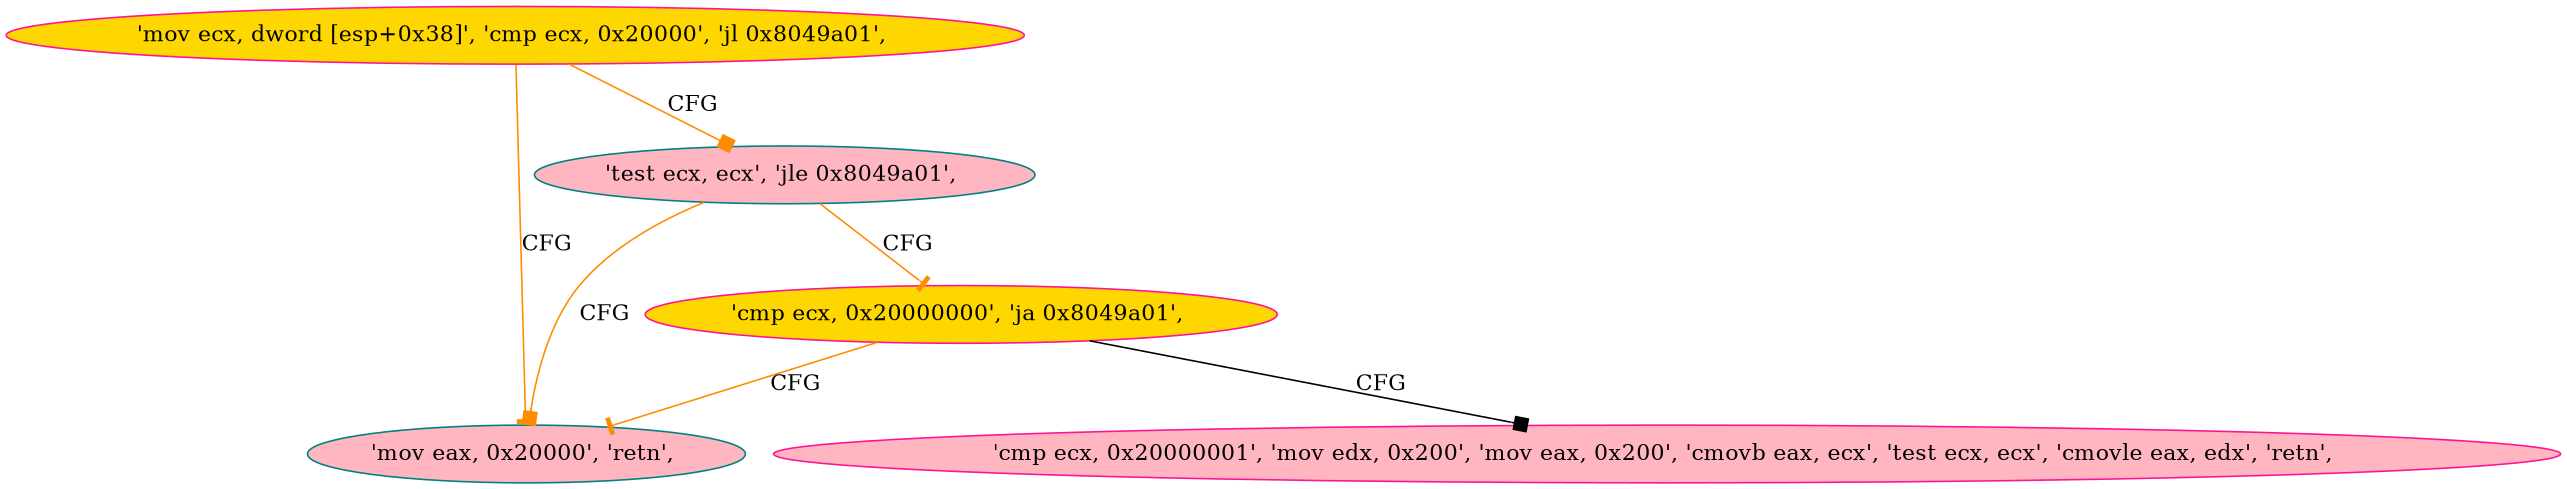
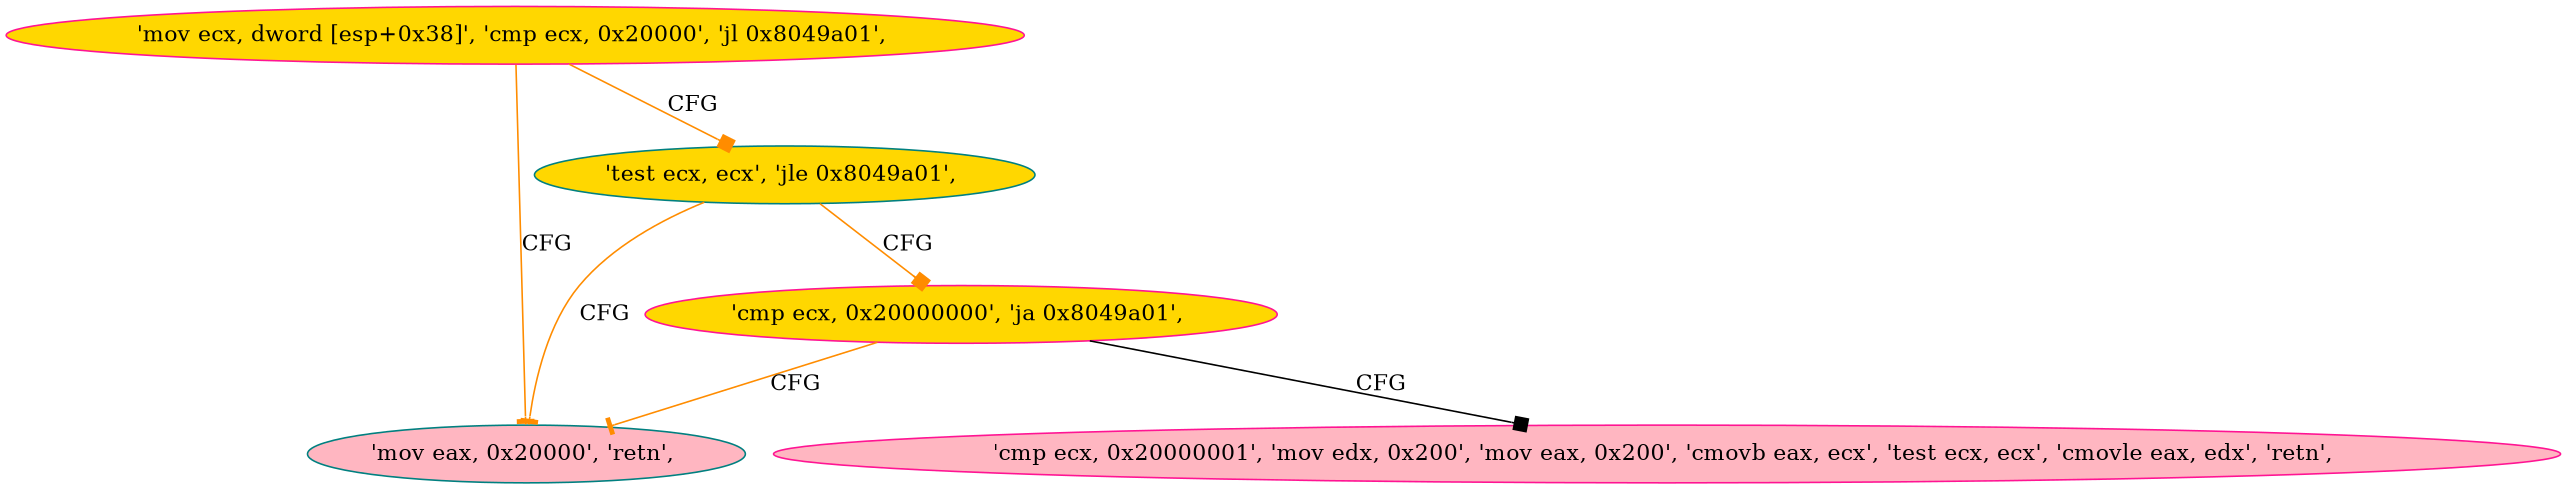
node "'test ecx, ecx', 'jle 0x8049a01',": fillcolor lightpink -> gold
edge "'test ecx, ecx', 'jle 0x8049a01'," -> "'cmp ecx, 0x20000000', 'ja 0x8049a01',": arrowhead tee -> box
edge "'test ecx, ecx', 'jle 0x8049a01'," -> "'mov eax, 0x20000', 'retn',": arrowhead box -> tee
